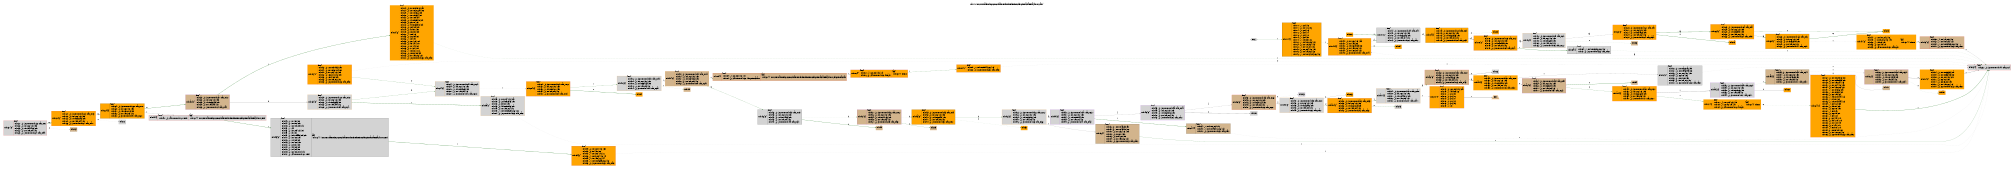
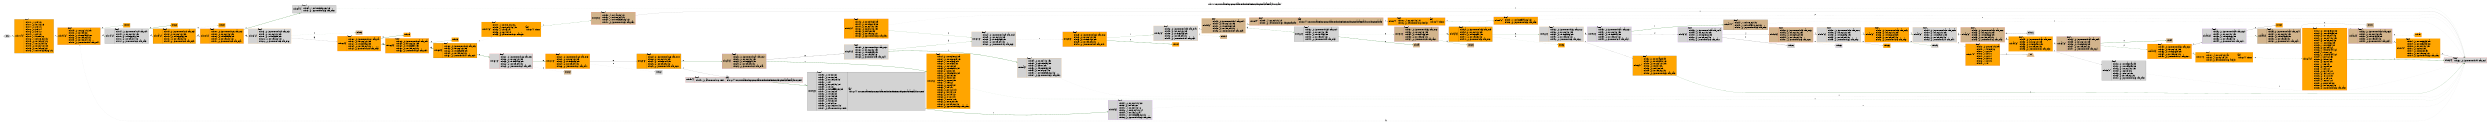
edge "0x40222c" -> "0x4017b4 [22]": reversed
edge "0x40183e [25]" -> "0x40215d": now "0x40183e [25]" -> "0x401857 [25]"
node "0x401cf6 [27]": fillcolor tan -> orange
node "0x401dc9 [33]": fillcolor orange -> lightgrey
